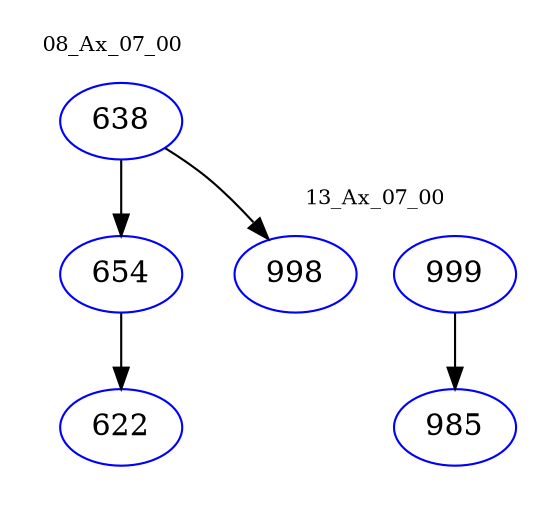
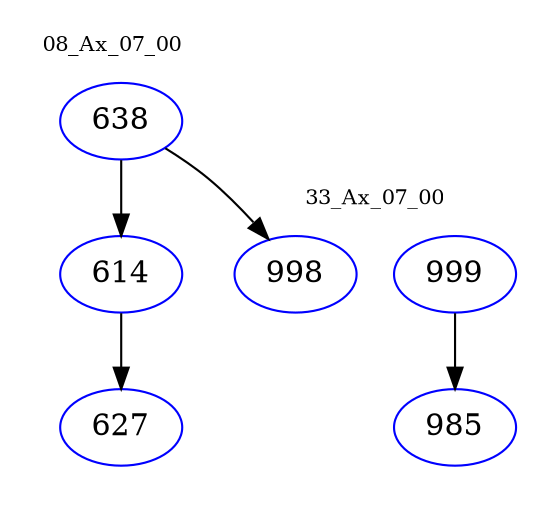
cluster "13_Ax_07_00": label "13_Ax_07_00" -> "33_Ax_07_00"
node "654": label "654" -> "614"
node "622": label "622" -> "627"
